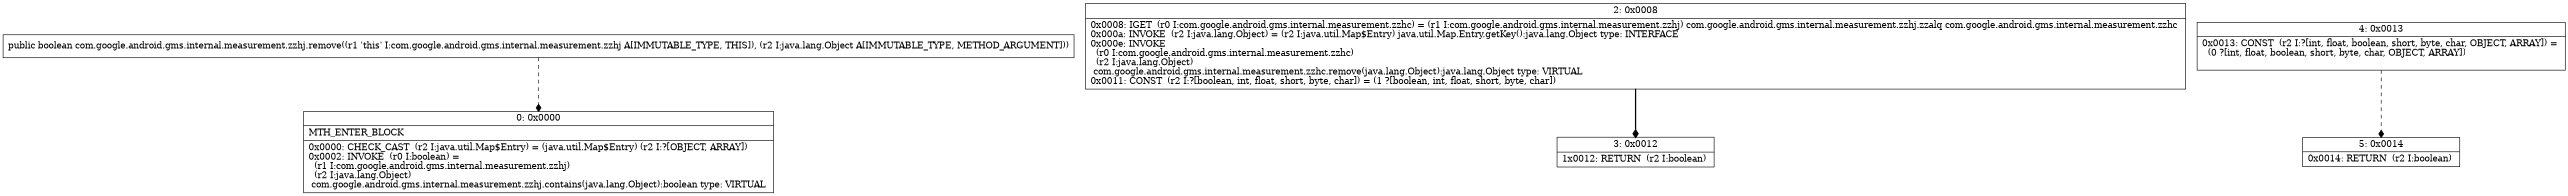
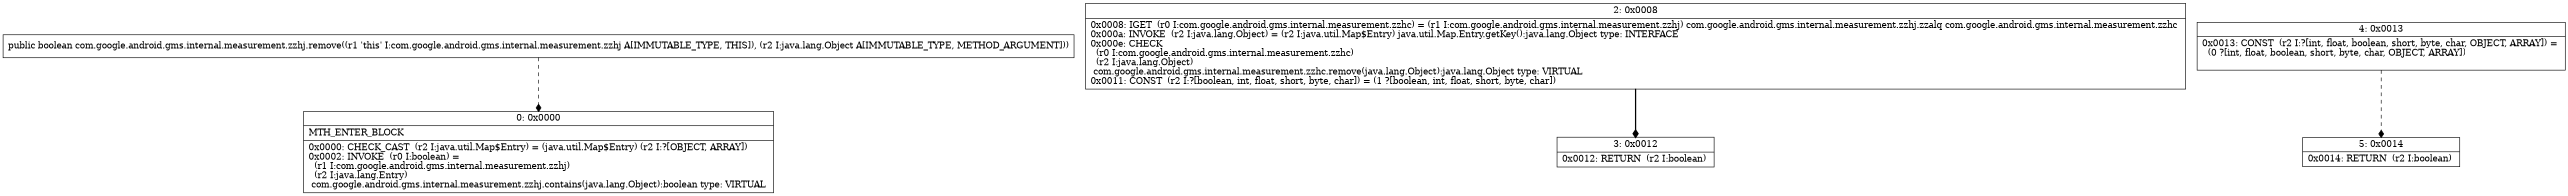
node "2: 0x0008": text "0x000e: INVOKE" -> "0x000e: CHECK"
node "3: 0x0012": text "1x0012: RETURN  (r2 I:boolean)" -> "0x0012: RETURN  (r2 I:boolean)"
node "0: 0x0000": text "(r2 I:java.lang.Object)" -> "(r2 I:java.lang.Entry)"
